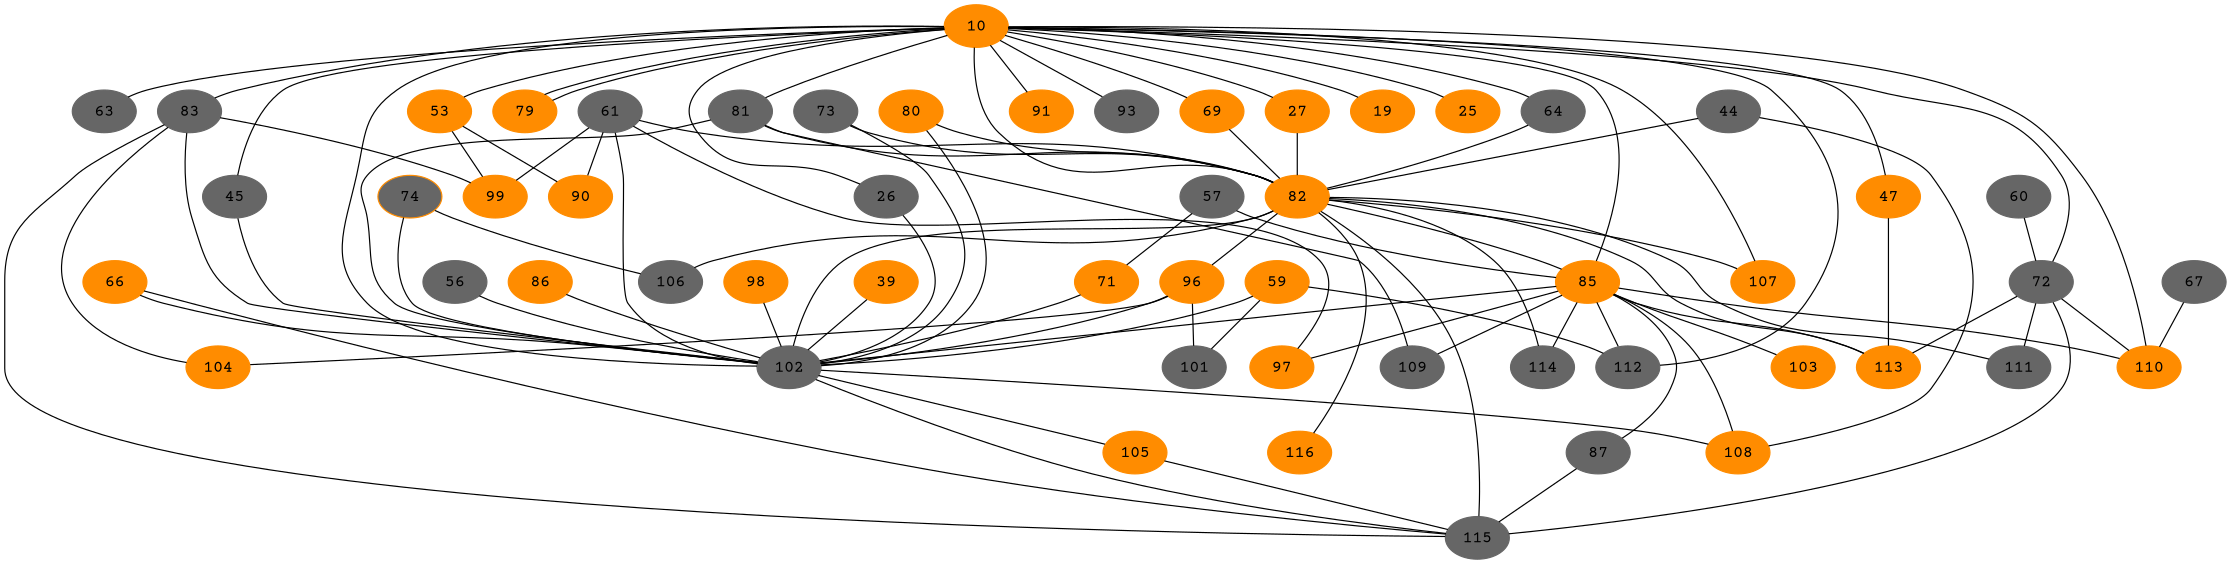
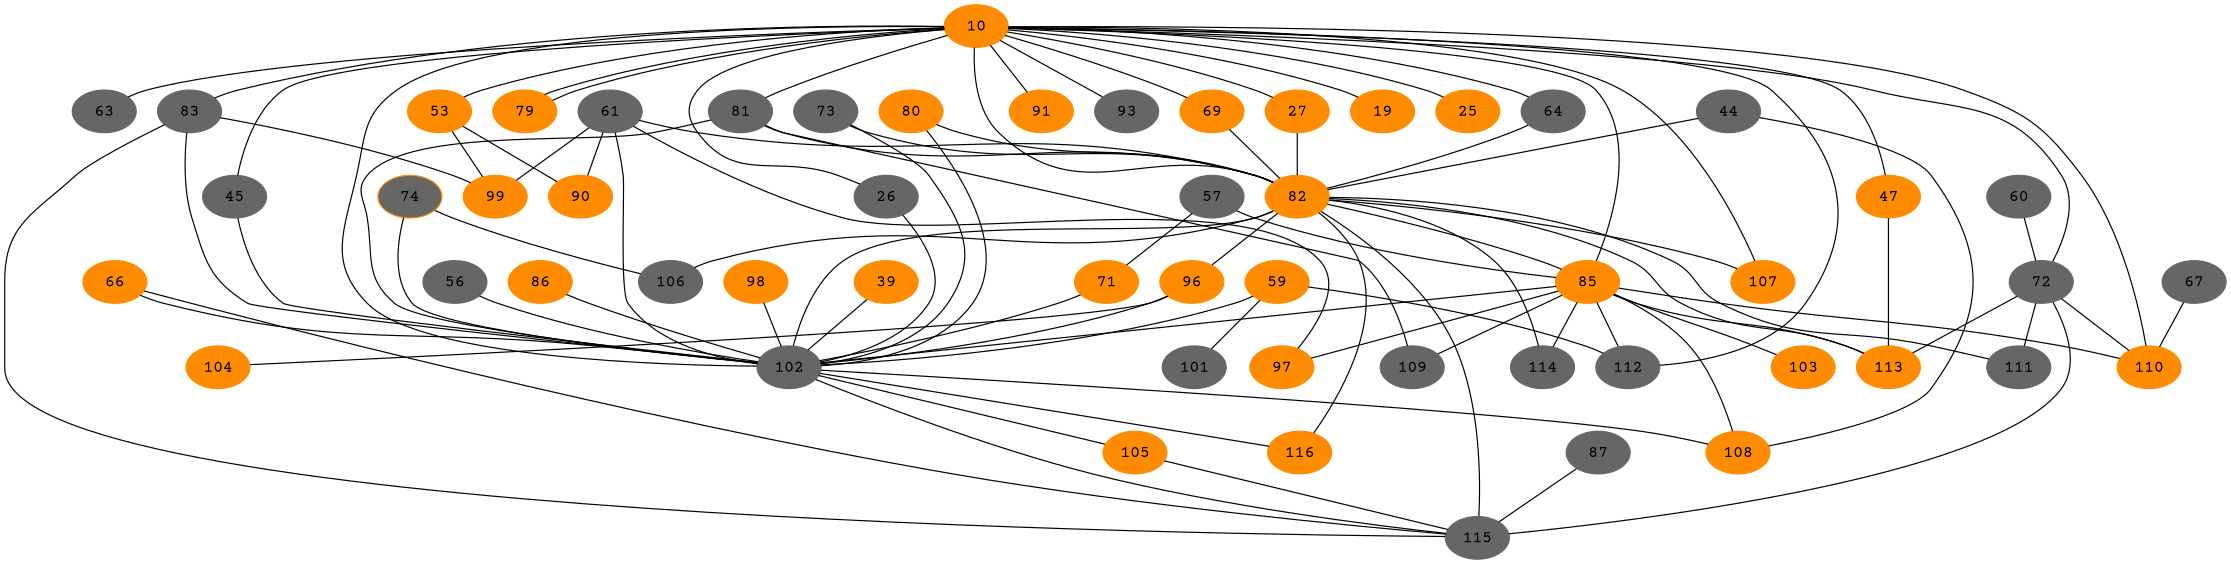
edge "83" -- "104": removed
edge "96" -- "101": removed
edge "85" -- "87": removed
edge "102" -- "116": added
